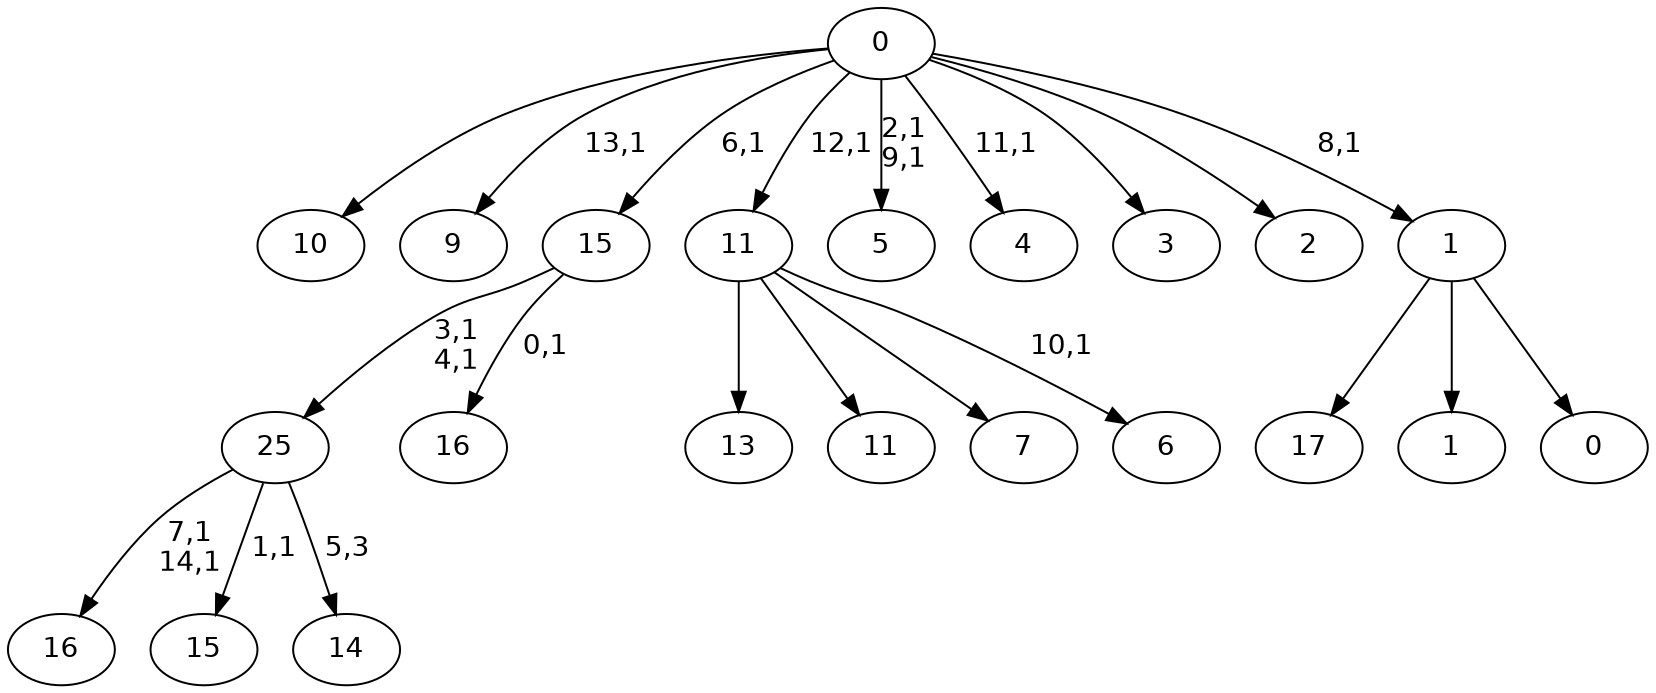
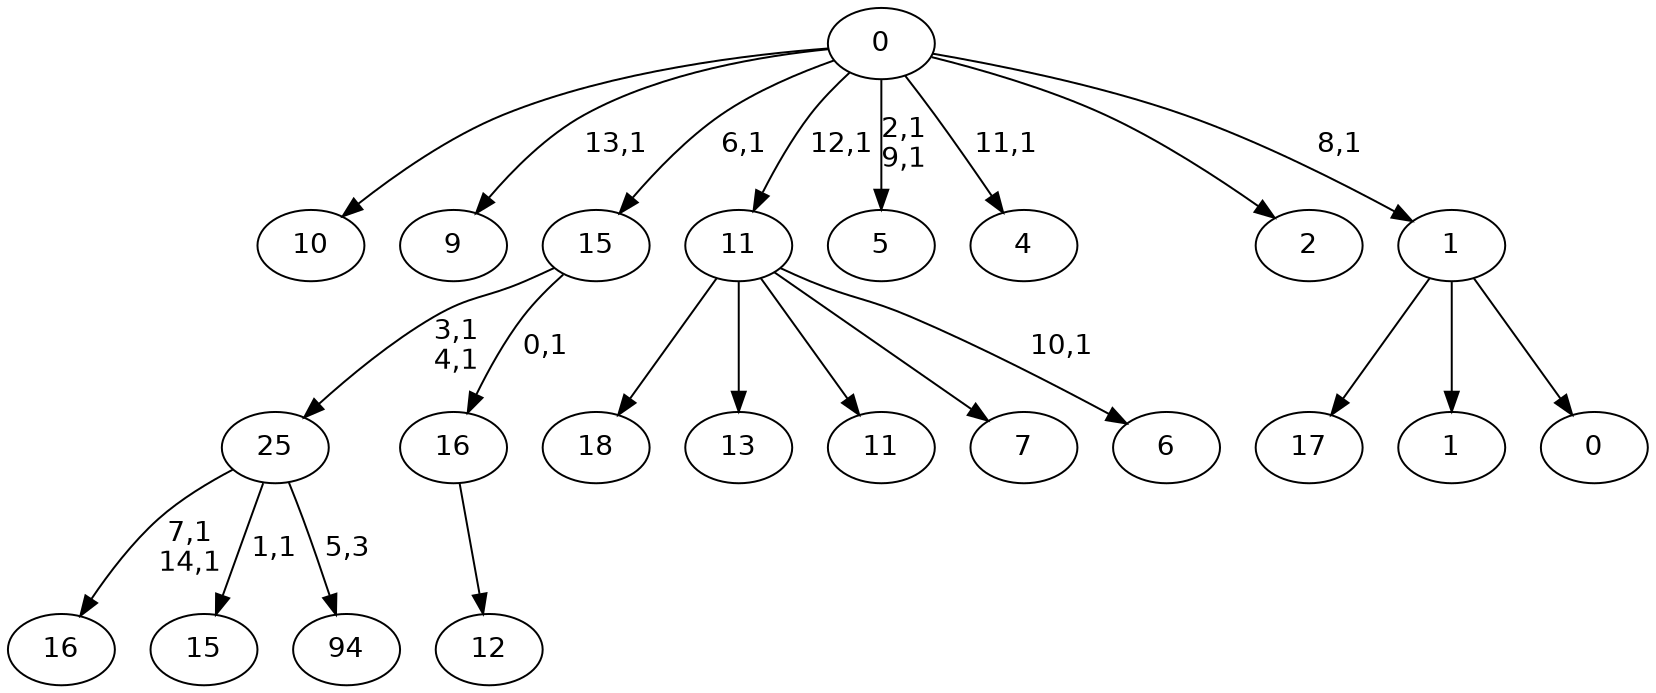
node "3": removed
node "18": added
node "14": label "14" -> "94"
node "12": added
